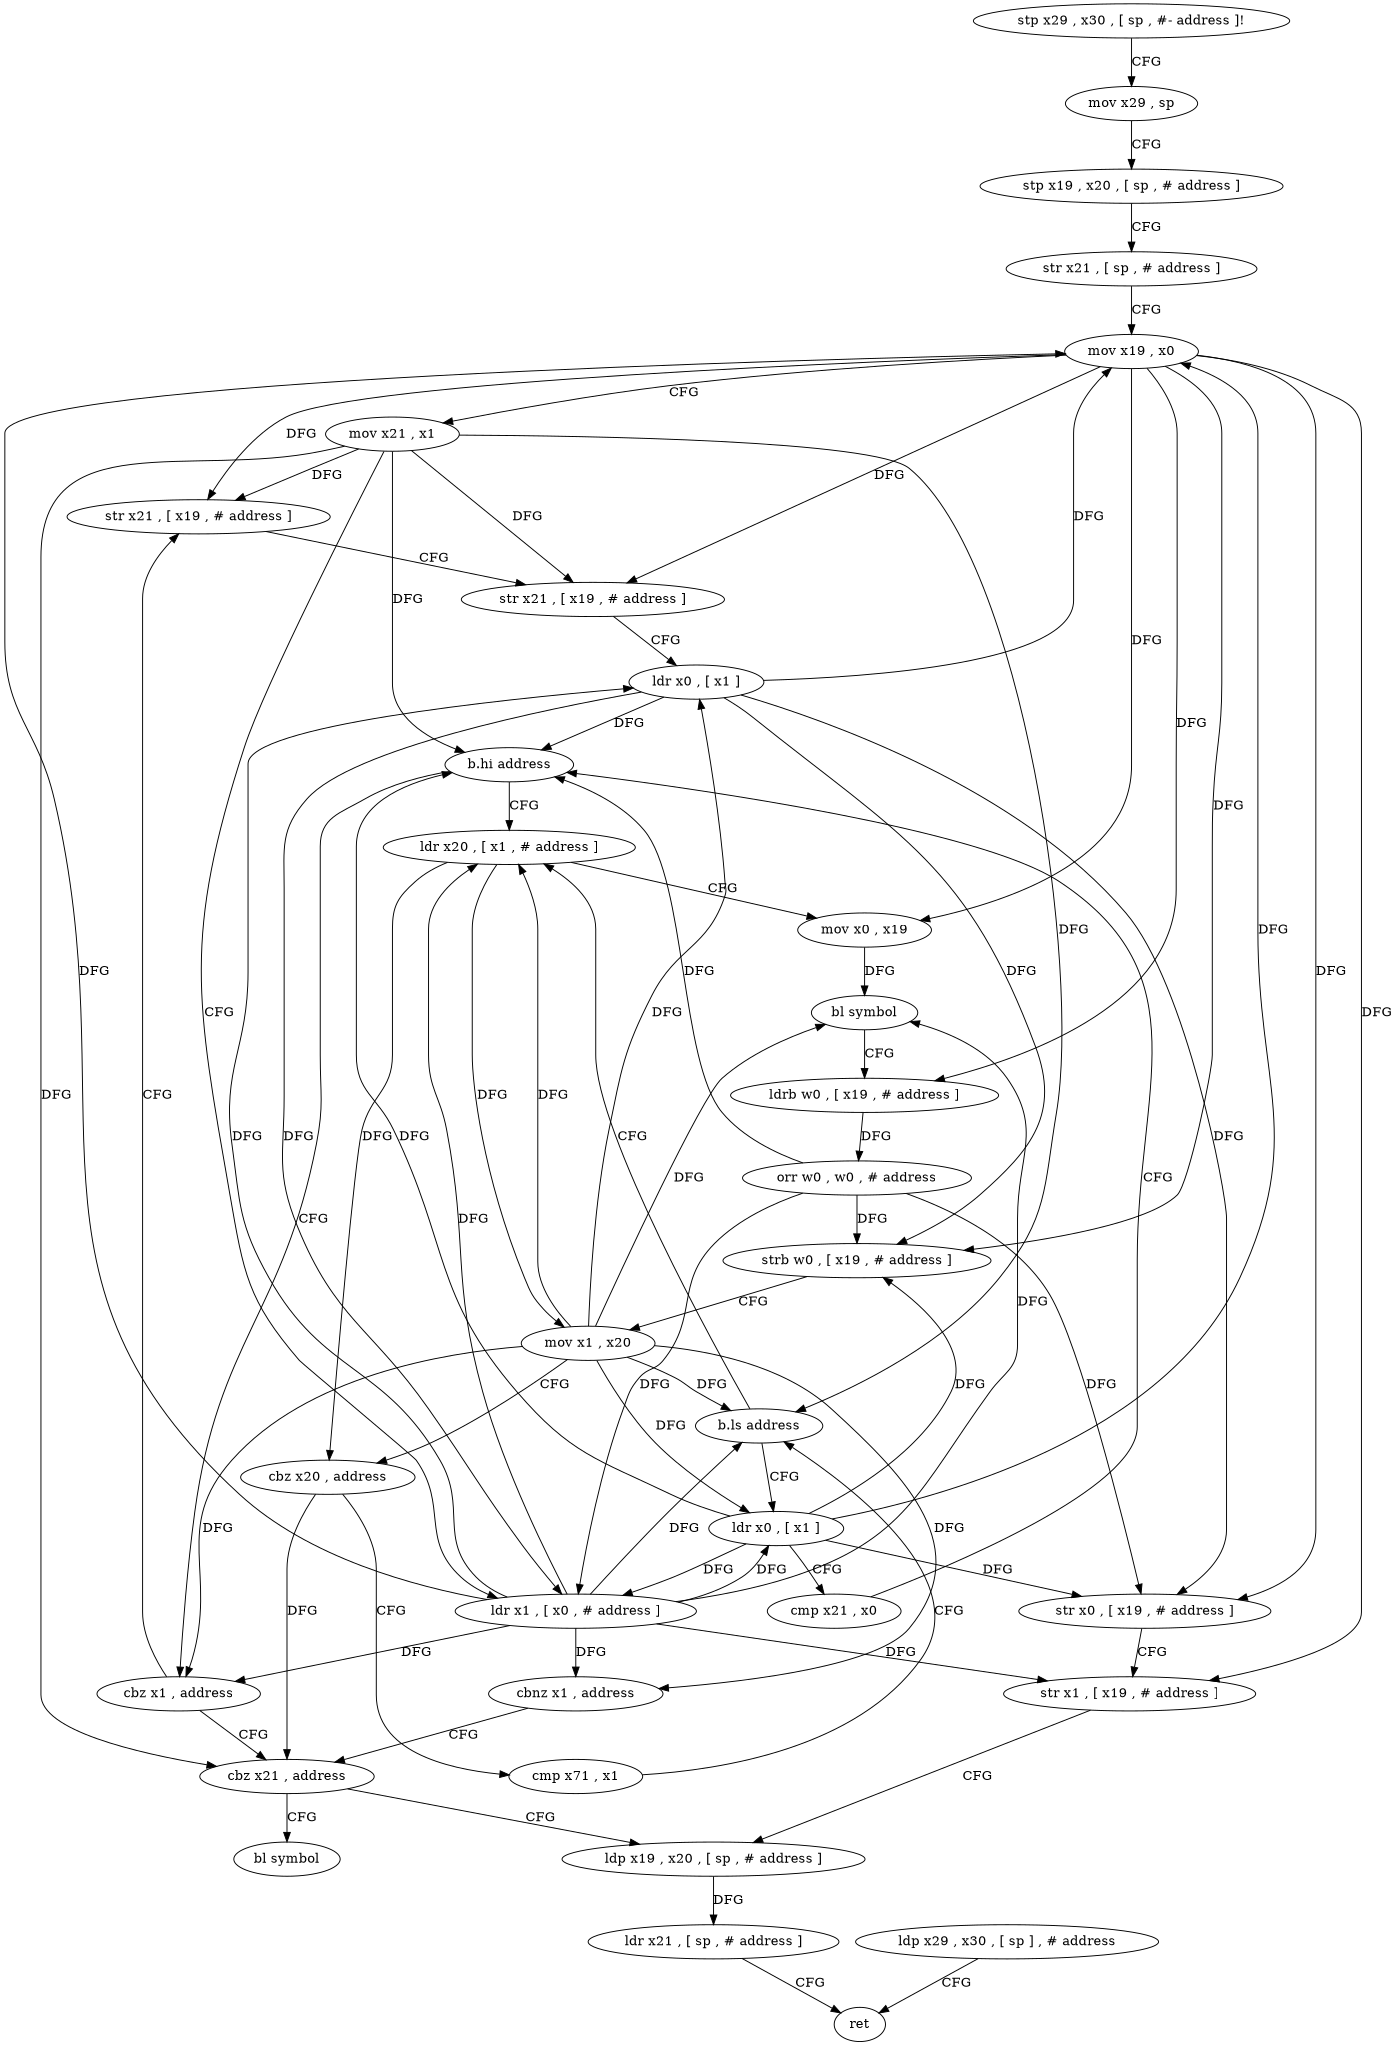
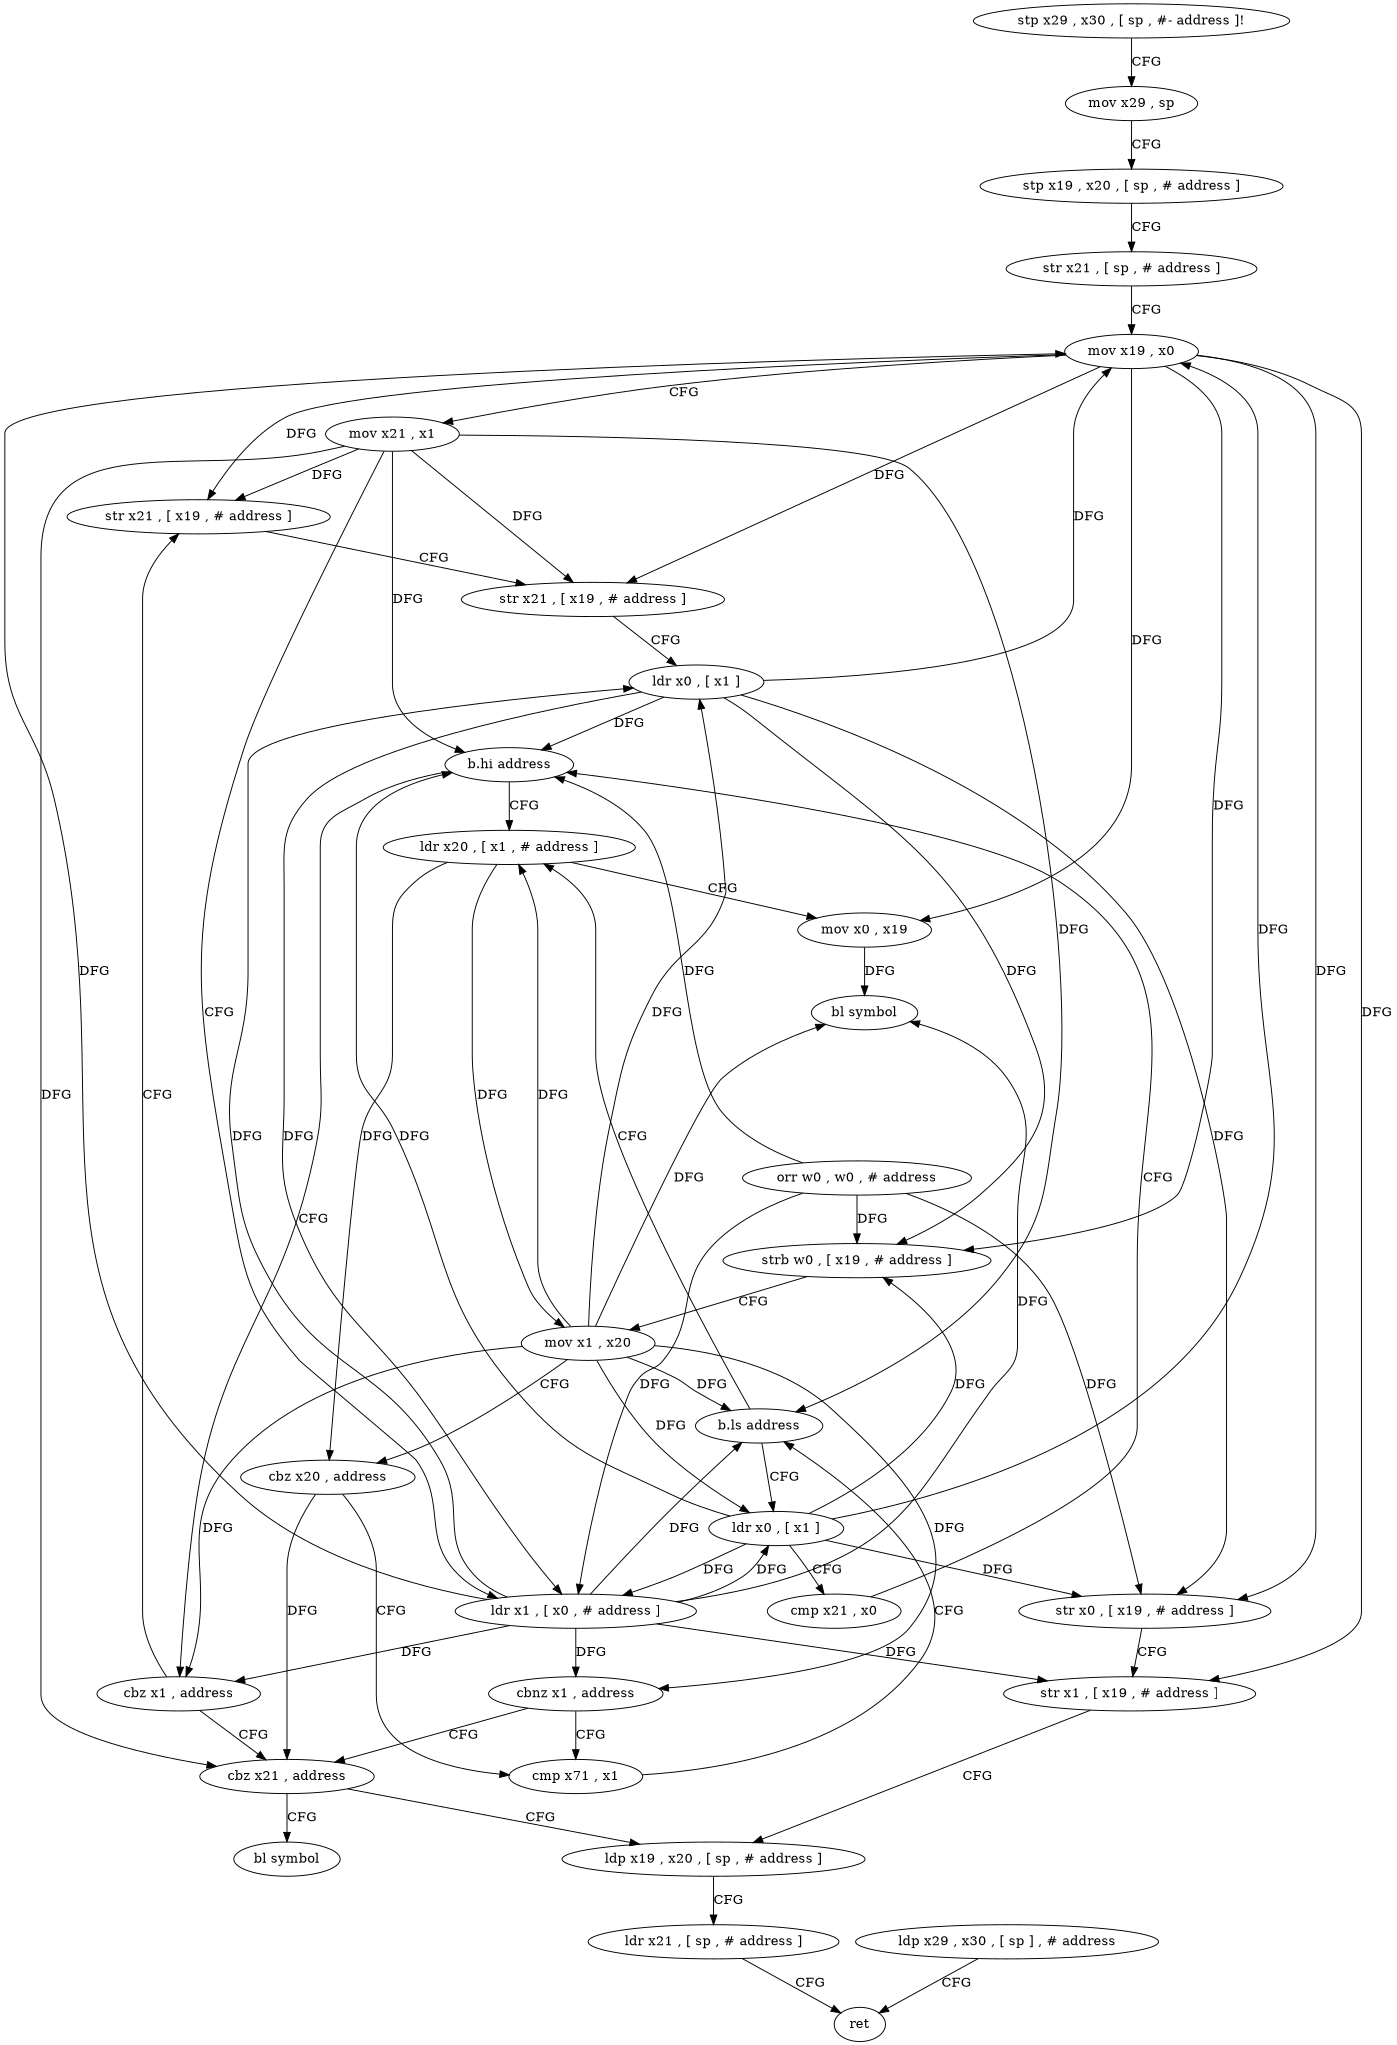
node "ldrb w0 , [ x19 , # address ]": removed
edge "ldr x1 , [ x0 , # address ]" -> "ldr x20 , [ x1 , # address ]": removed, label "DFG"
edge "cbnz x1 , address" -> "cmp x71 , x1": added, label "CFG"
edge "ldp x19 , x20 , [ sp , # address ]" -> "ldr x21 , [ sp , # address ]": label "DFG" -> "CFG"
